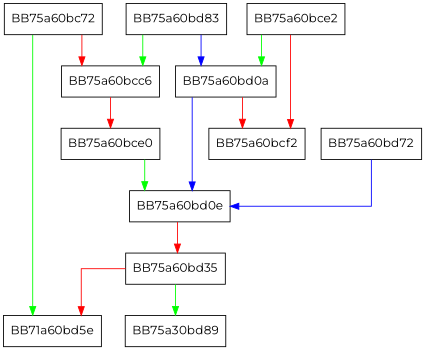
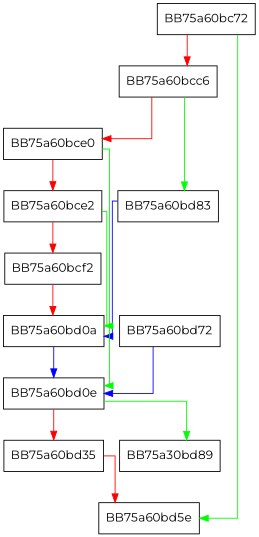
edge "BB75a60bd83" -> "BB75a60bcc6": reversed
edge "BB75a60bd0a" -> "BB75a60bcf2": reversed
edge "BB75a60bce0" -> "BB75a60bce2": added
edge "BB75a60bd35" -> "BB75a30bd89": now "BB75a60bd0e" -> "BB75a30bd89"
node "BB71a60bd5e": label "BB71a60bd5e" -> "BB75a60bd5e"
